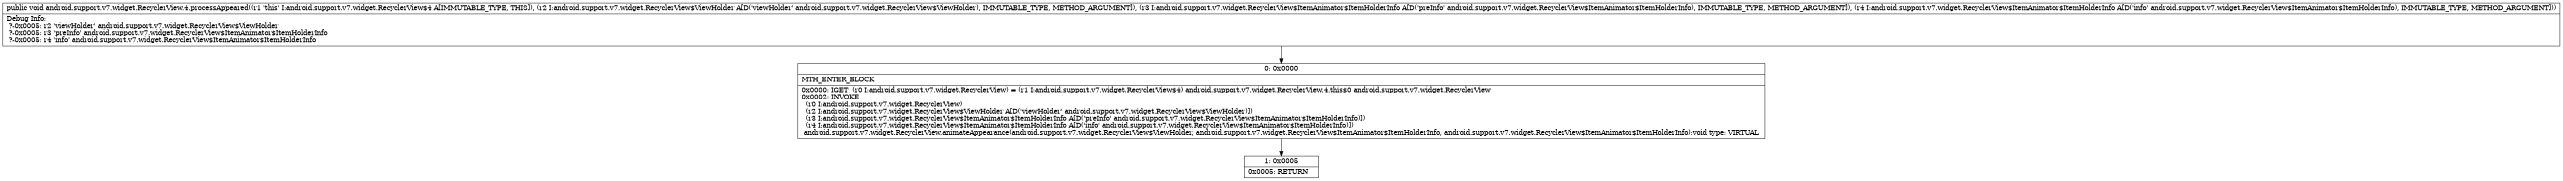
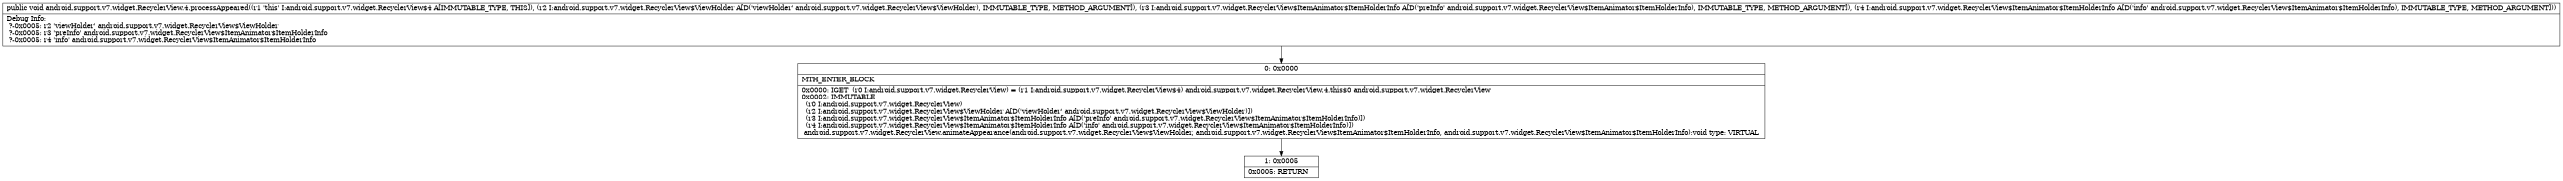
node "0: 0x0000": text "0x0002: INVOKE" -> "0x0002: IMMUTABLE"
